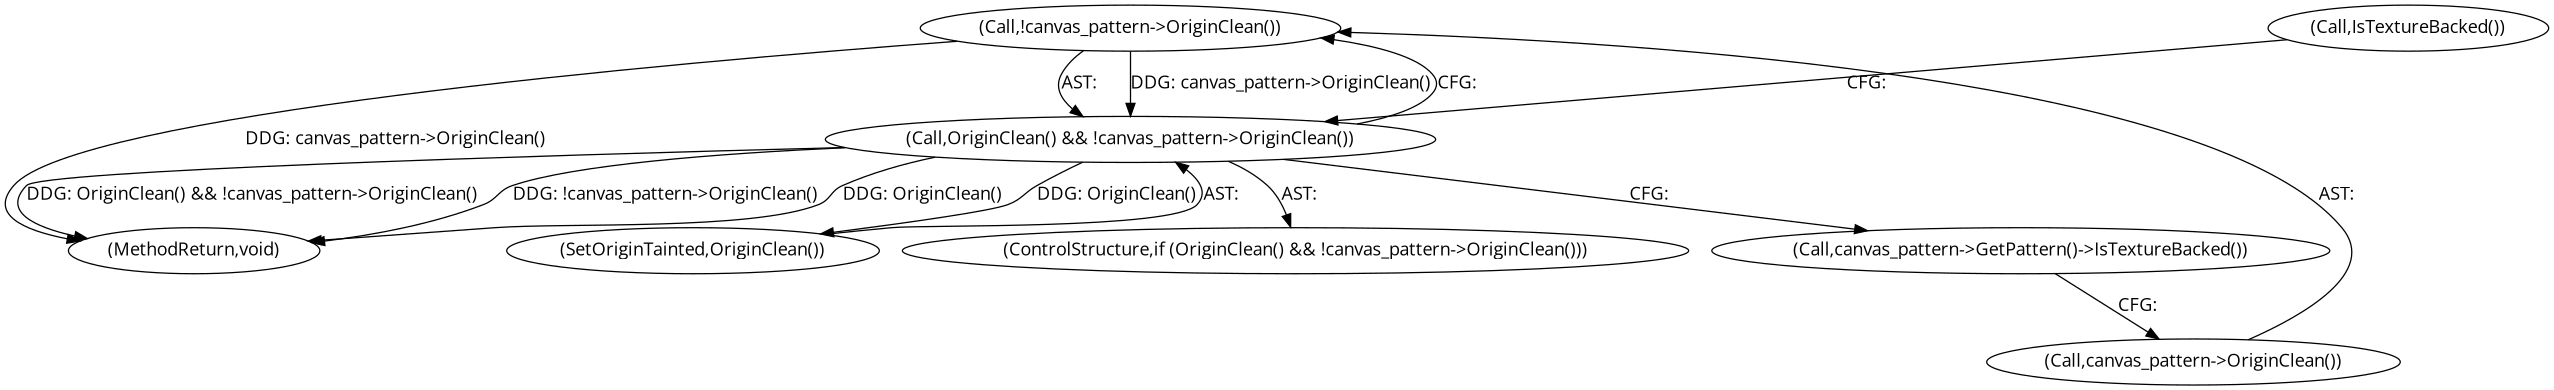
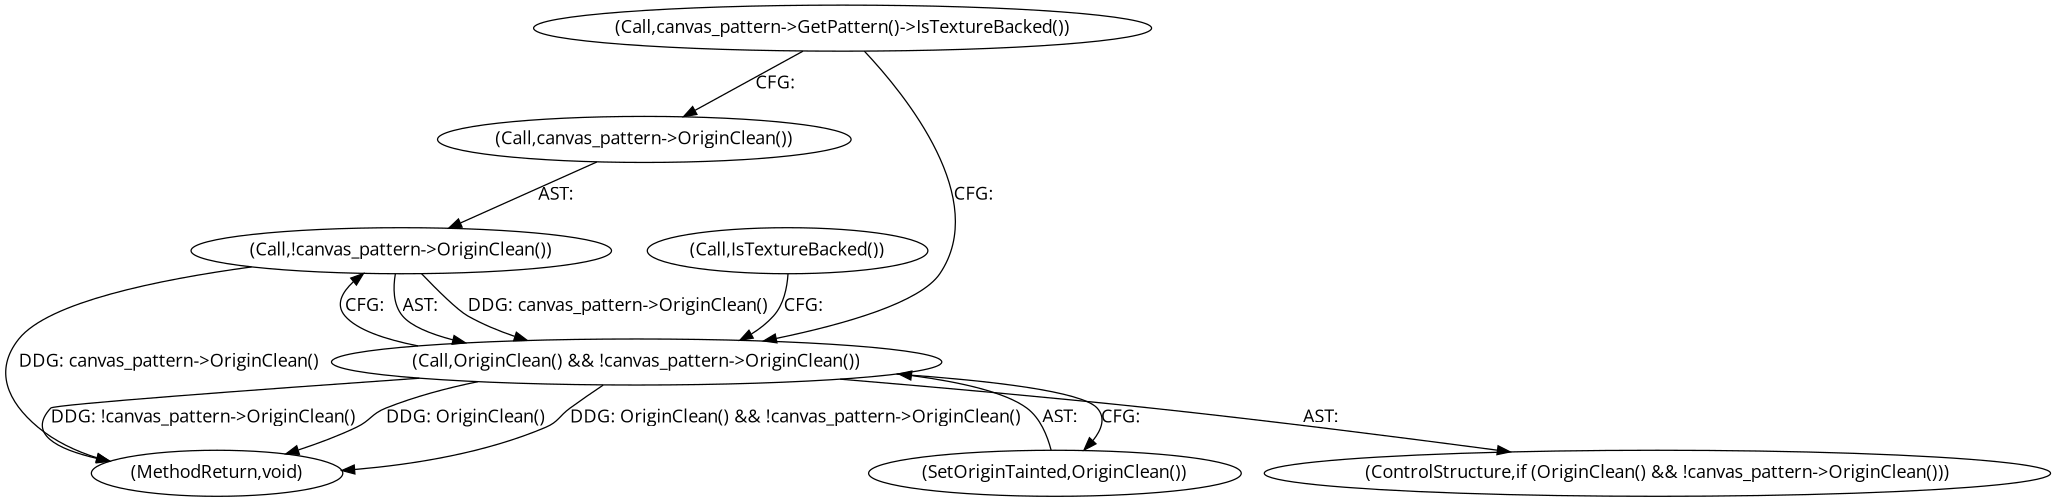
edge "(Call,OriginClean() && !canvas_pattern->OriginClean())" -> "(Call,canvas_pattern->GetPattern()->IsTextureBacked())": reversed
edge "(Call,OriginClean() && !canvas_pattern->OriginClean())" -> "(SetOriginTainted,OriginClean())": label "DDG: OriginClean()" -> "CFG: "
